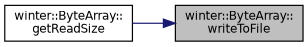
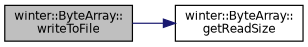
edge "winter::ByteArray:: getReadSize" -> "winter::ByteArray:: writeToFile": reversed
